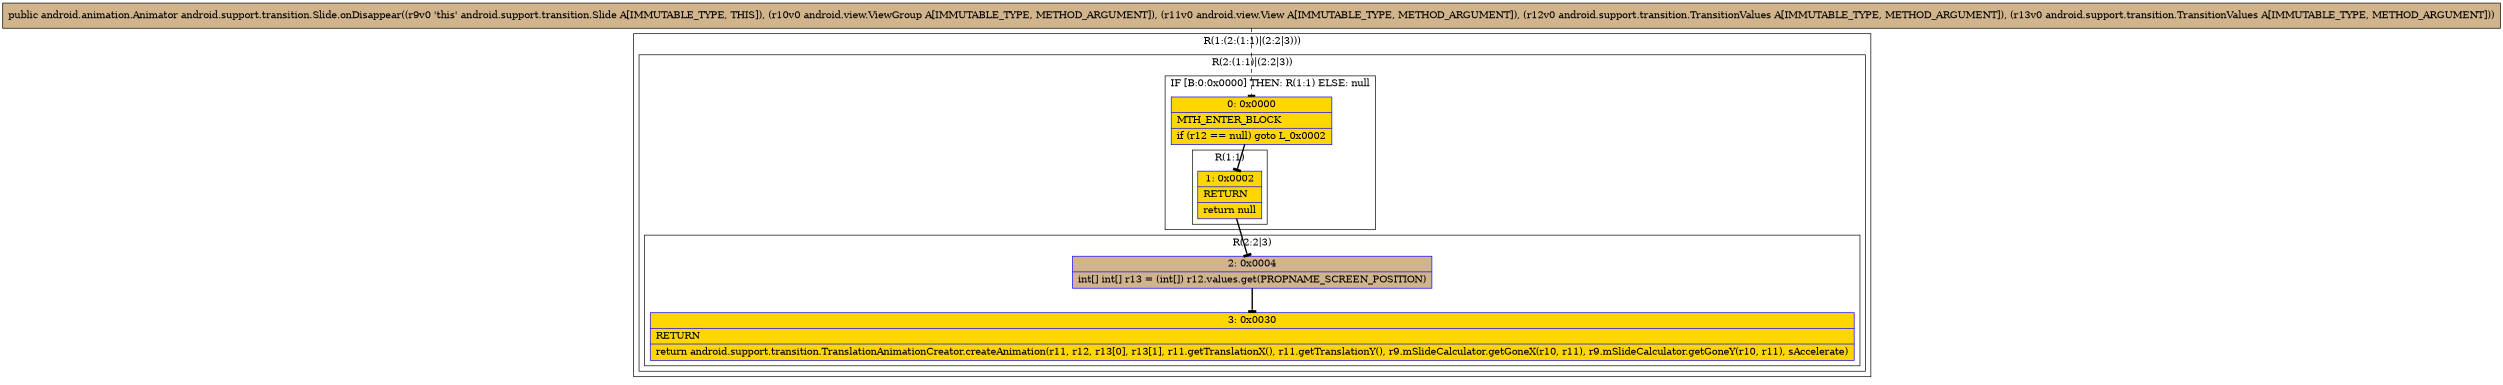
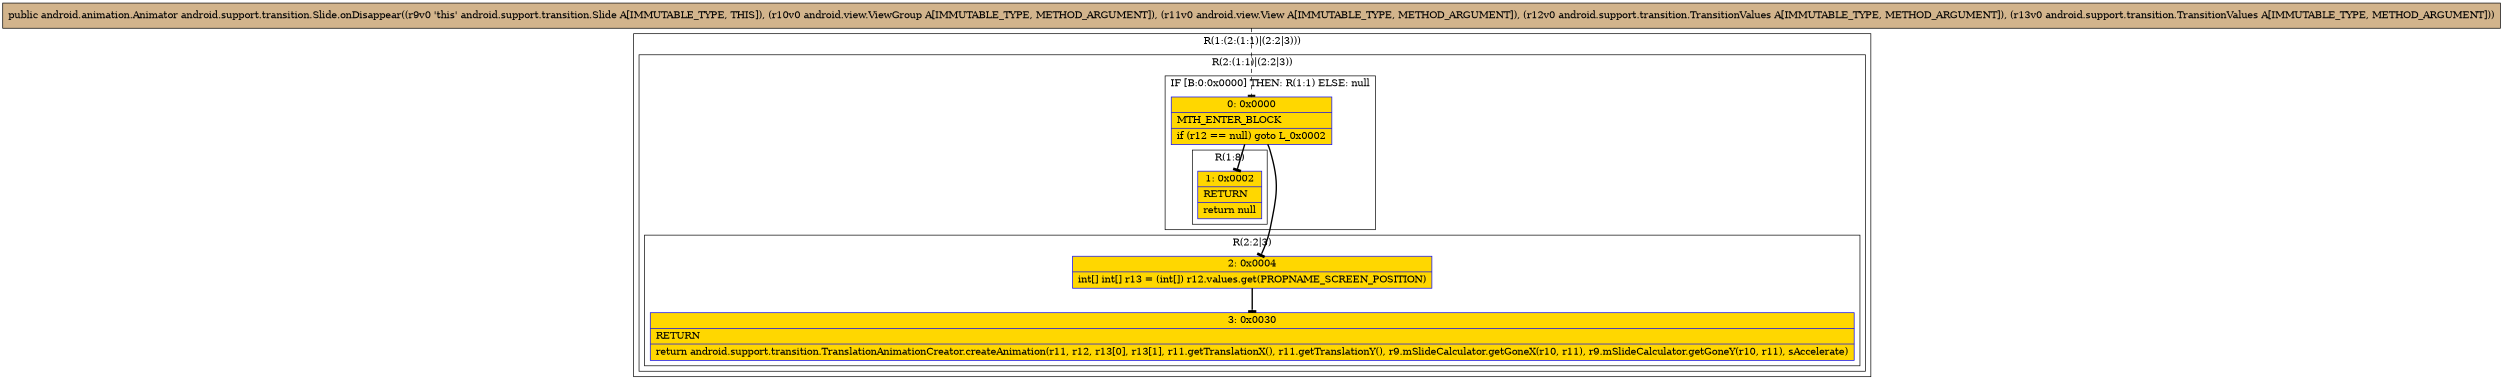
cluster "R(1:1)": label "R(1:1)" -> "R(1:8)"
edge "1: 0x0002" -> "2: 0x0004": now "0: 0x0000" -> "2: 0x0004"
node "2: 0x0004": fillcolor tan -> gold
